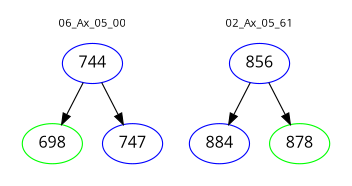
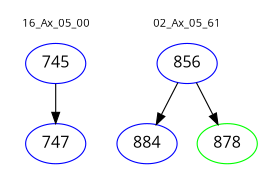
cluster "06_Ax_05_00": label "06_Ax_05_00" -> "16_Ax_05_00"
node "744": label "744" -> "745"
node "698": removed
